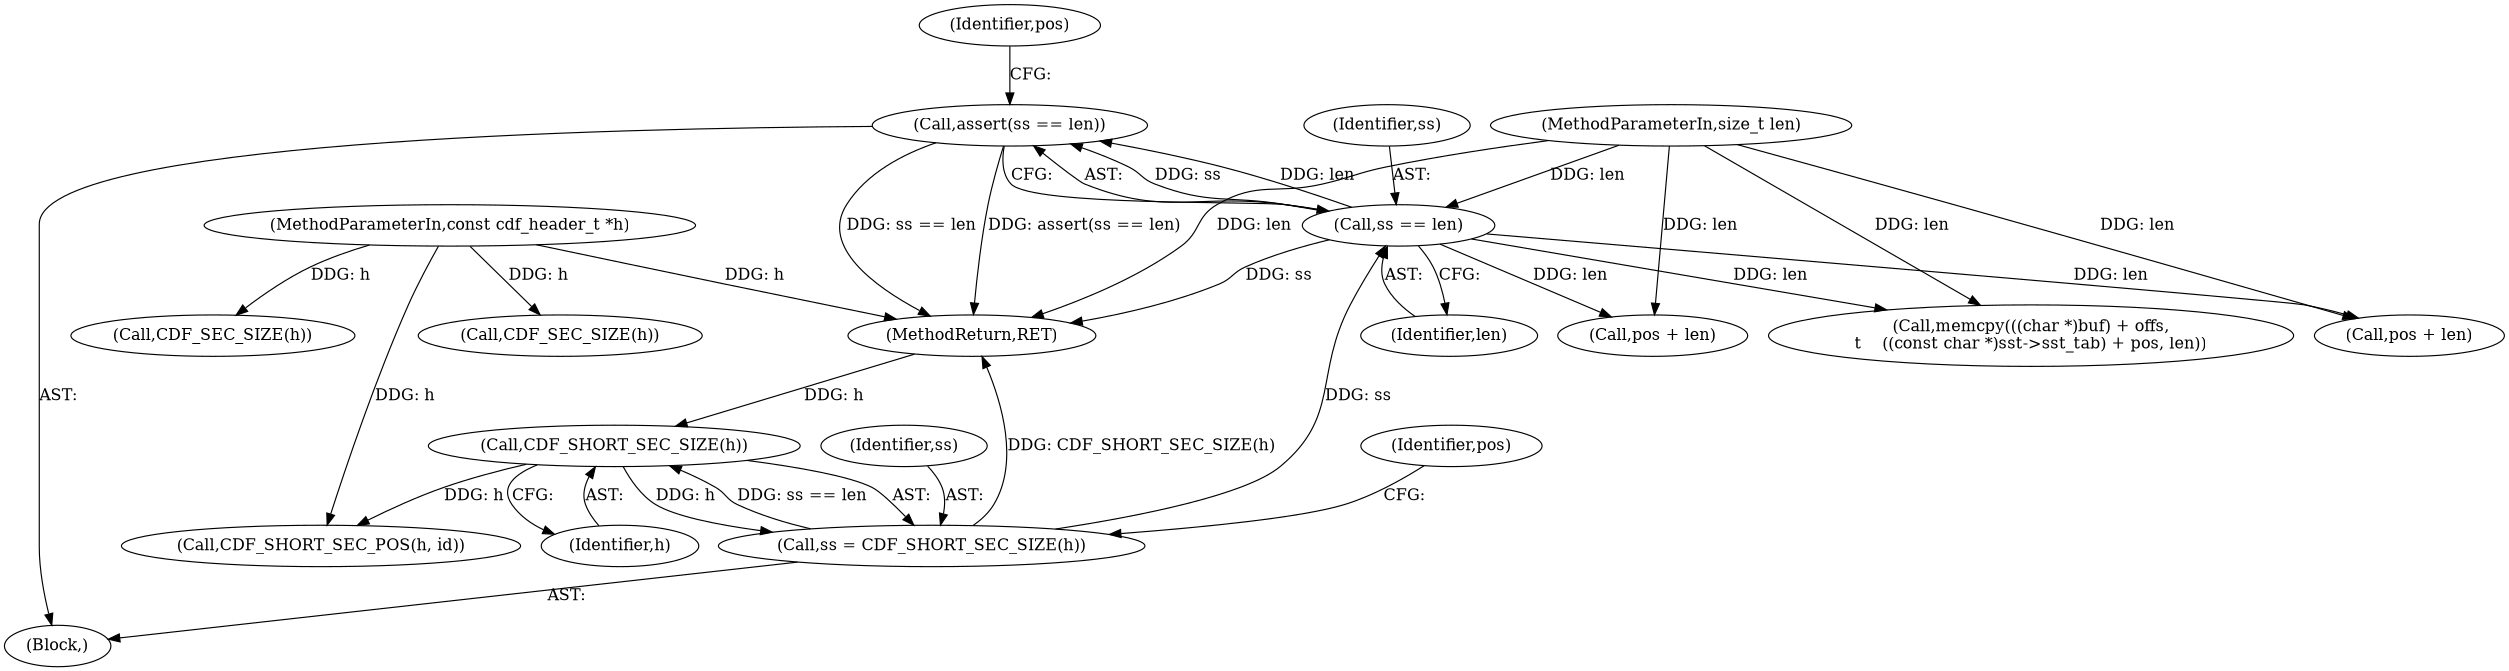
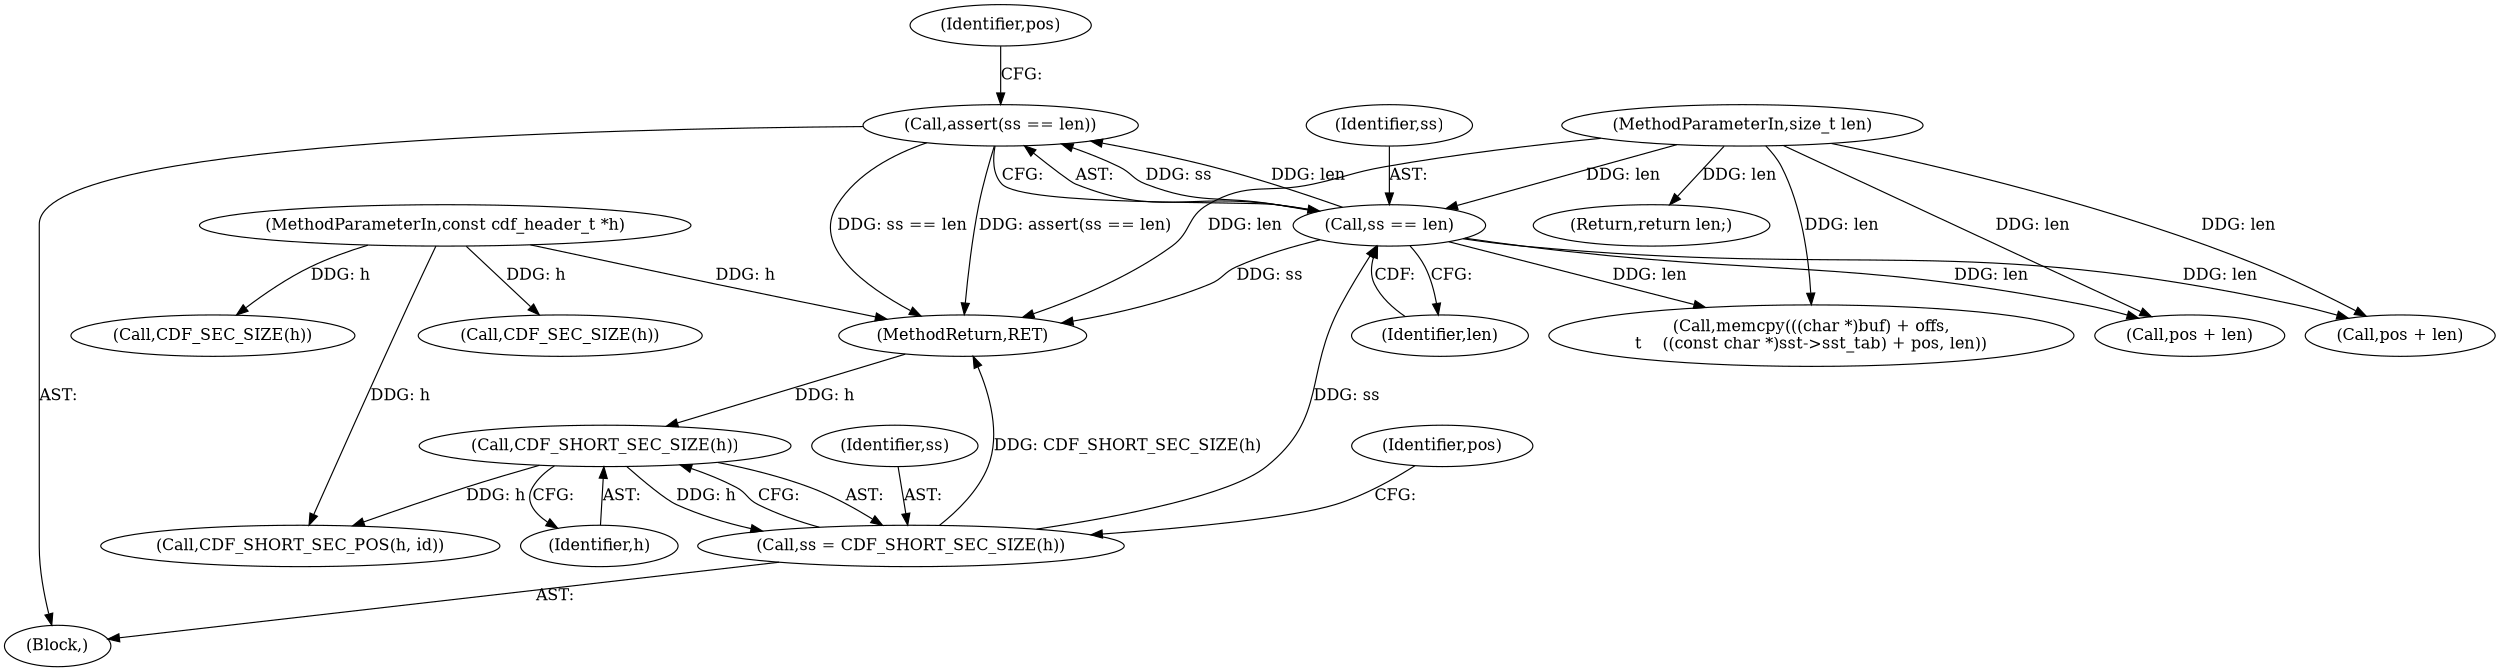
node "(Return,return len;)": added
edge "(Identifier,len)" -> "(Call,ss == len)": label "AST: " -> "CDF: "
edge "(Call,ss = CDF_SHORT_SEC_SIZE(h))" -> "(Call,CDF_SHORT_SEC_SIZE(h))": label "DDG: ss == len" -> "CFG: "
